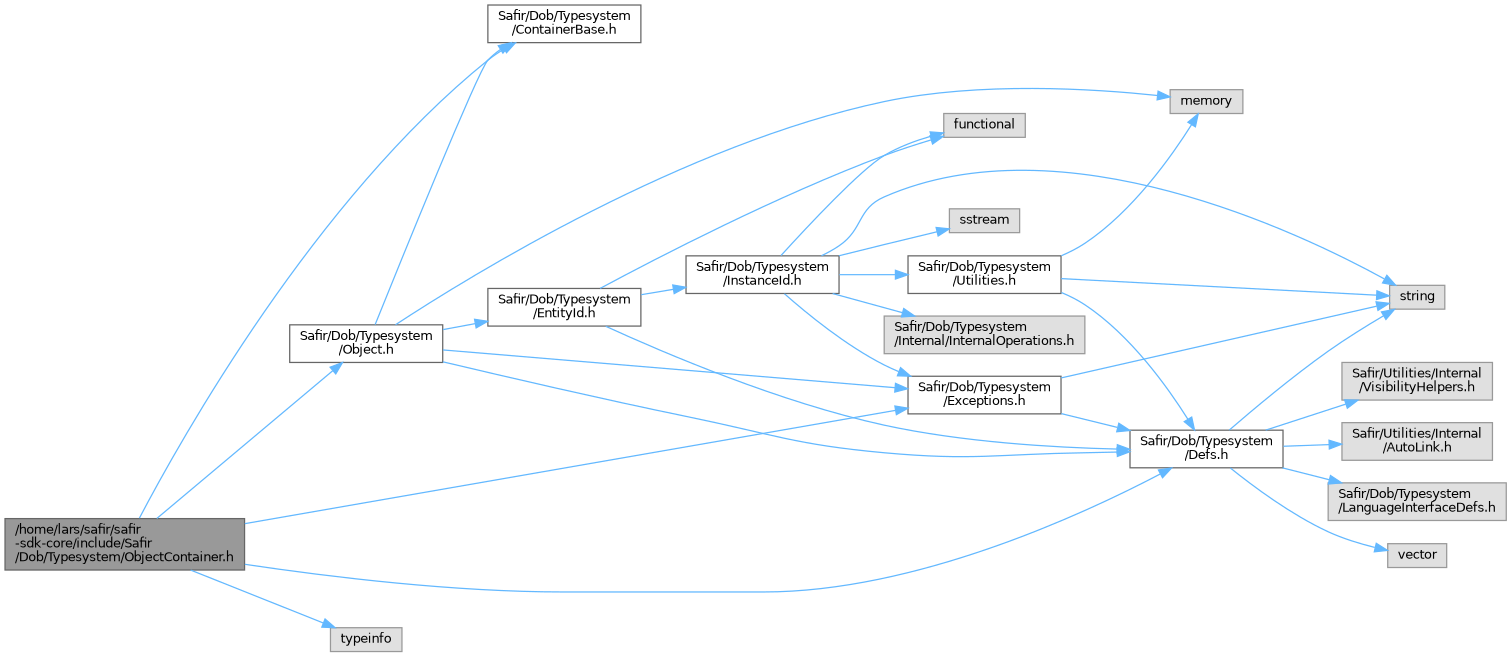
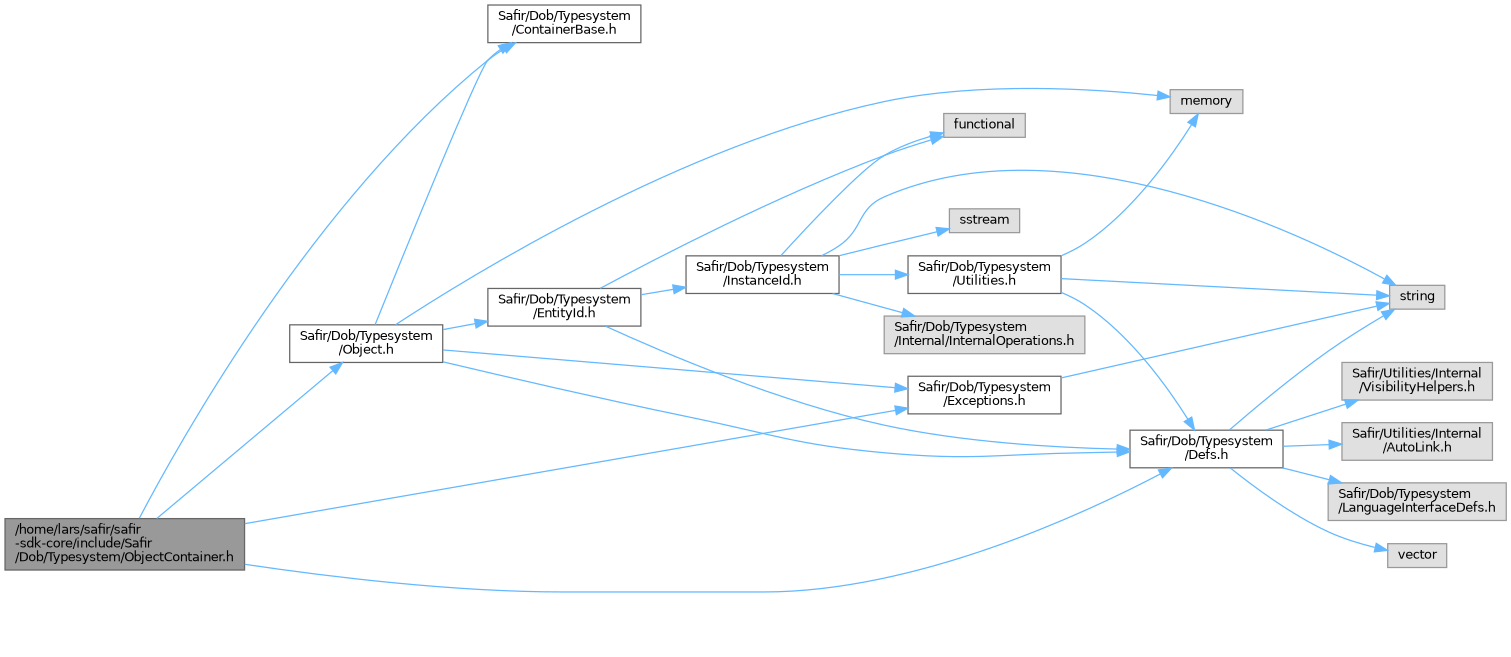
edge "Safir/Dob/Typesystem /InstanceId.h" -> "Safir/Dob/Typesystem /Exceptions.h": removed
edge "Safir/Dob/Typesystem /Exceptions.h" -> "Safir/Dob/Typesystem /Defs.h": removed
node "typeinfo": removed
